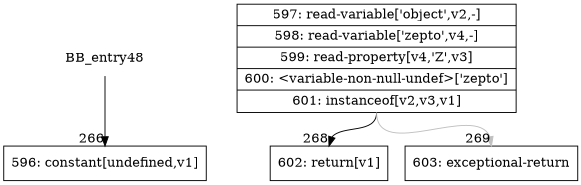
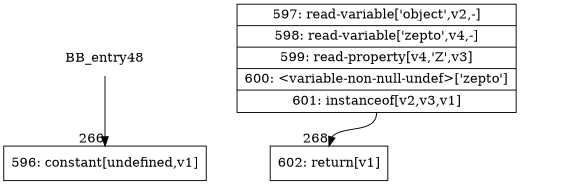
node "603: exceptional-return": removed
